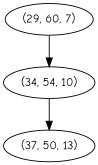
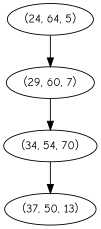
node "(24, 64, 5)": added
node "(34, 54, 10)": label "(34, 54, 10)" -> "(34, 54, 70)"
